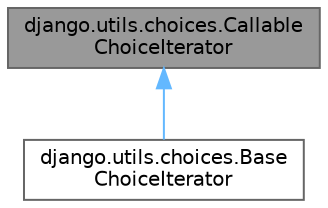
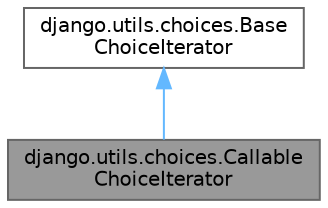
edge "django.utils.choices.Base ChoiceIterator" -> "django.utils.choices.Callable ChoiceIterator": reversed
